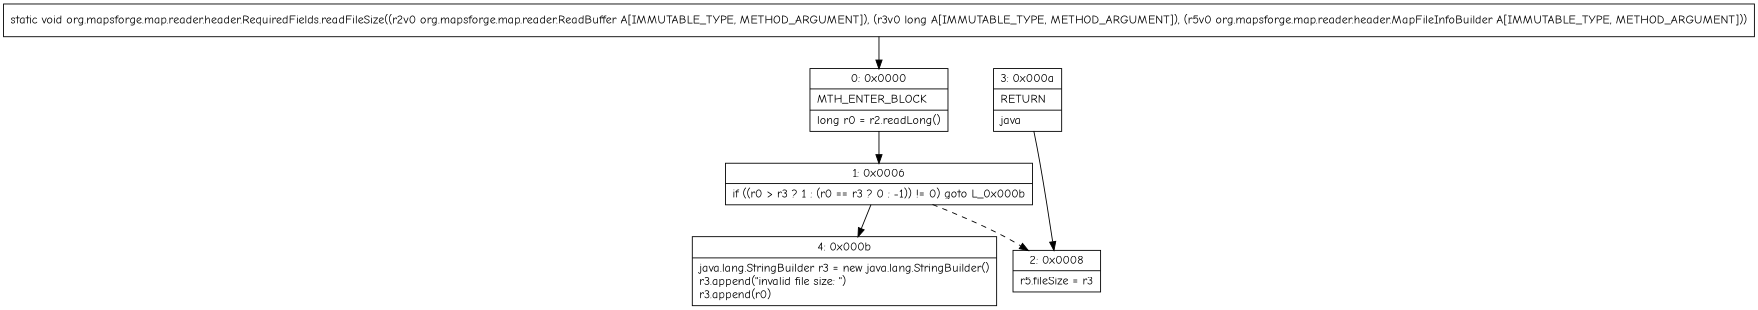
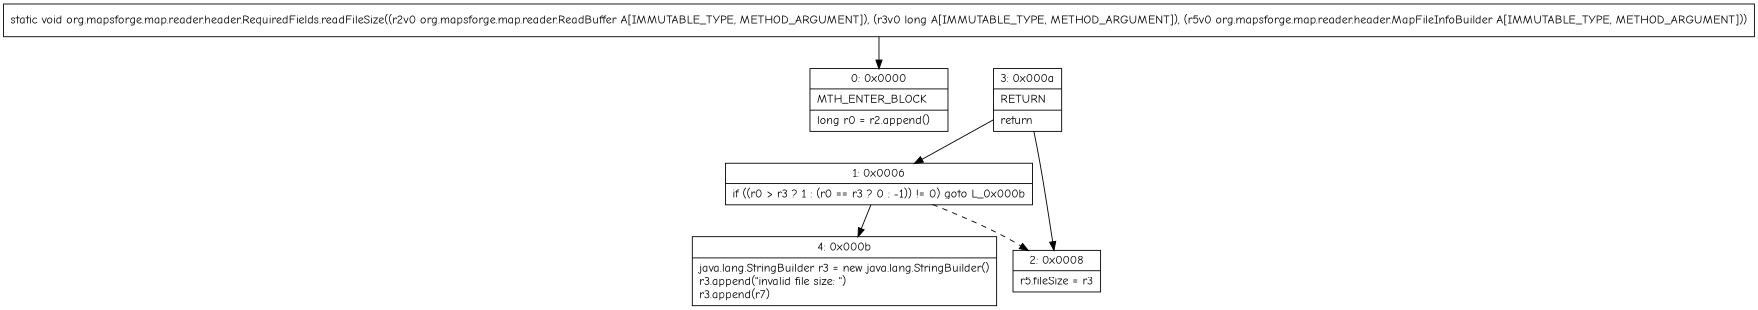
node "0: 0x0000": text "long r0 = r2.readLong()" -> "long r0 = r2.append()"
node "3: 0x000a": text "java" -> "return"
edge "0: 0x0000" -> "1: 0x0006": now "3: 0x000a" -> "1: 0x0006"
node "4: 0x000b": text "r3.append(r0)" -> "r3.append(r7)"
